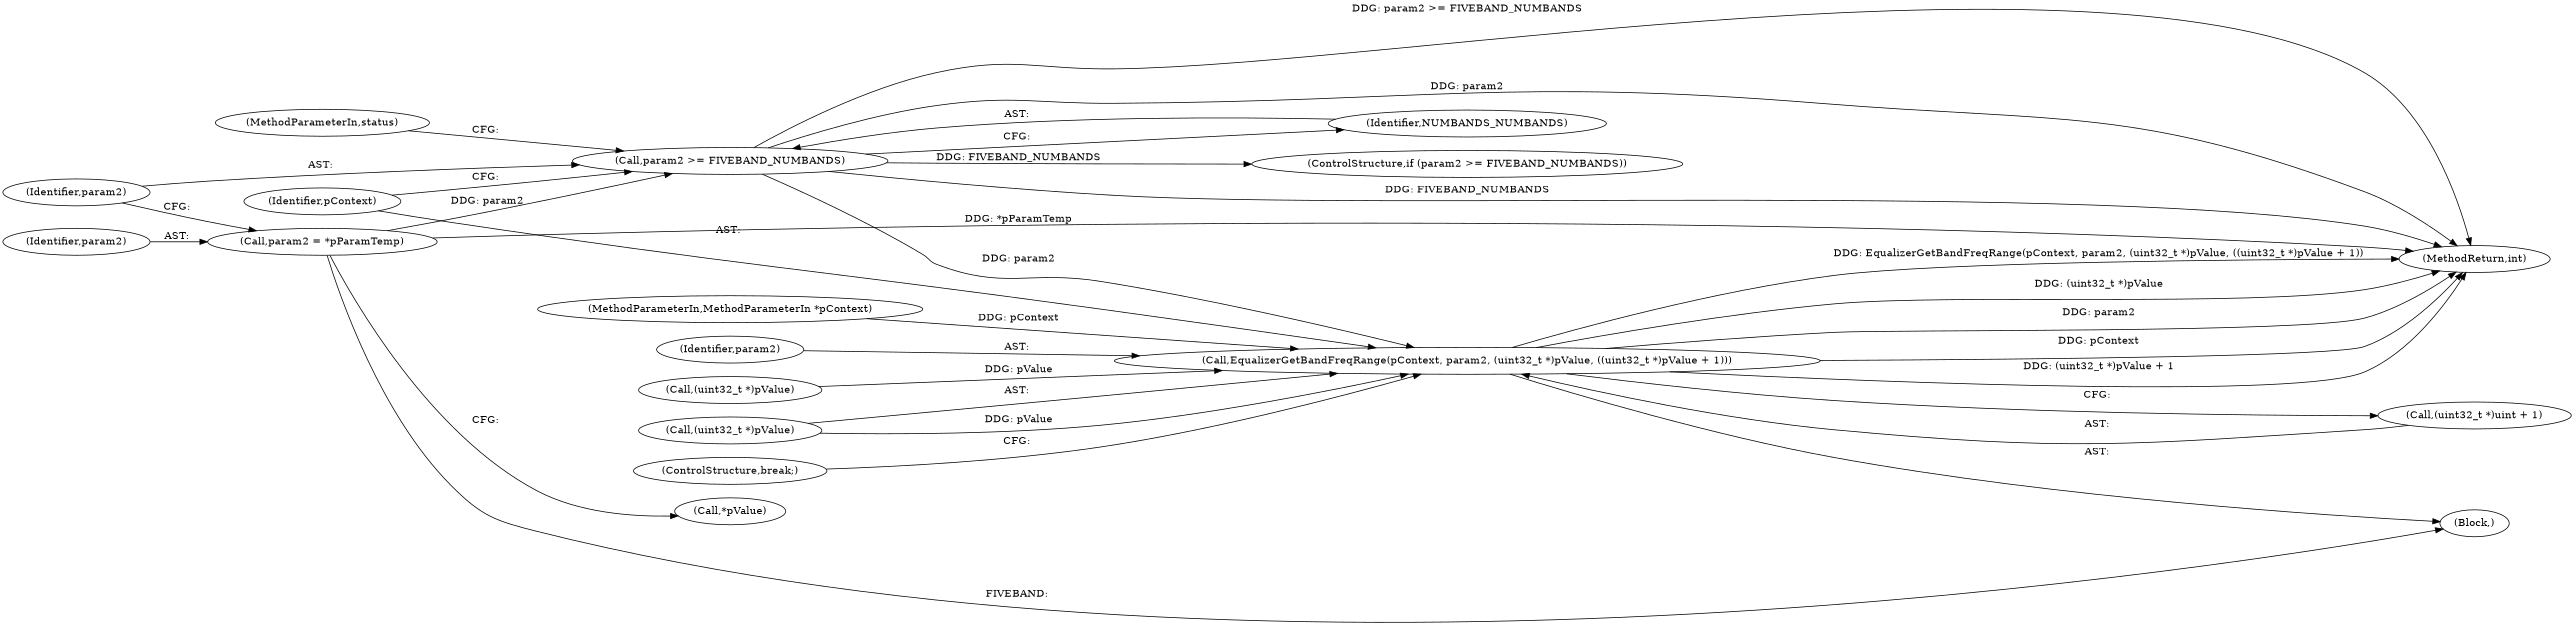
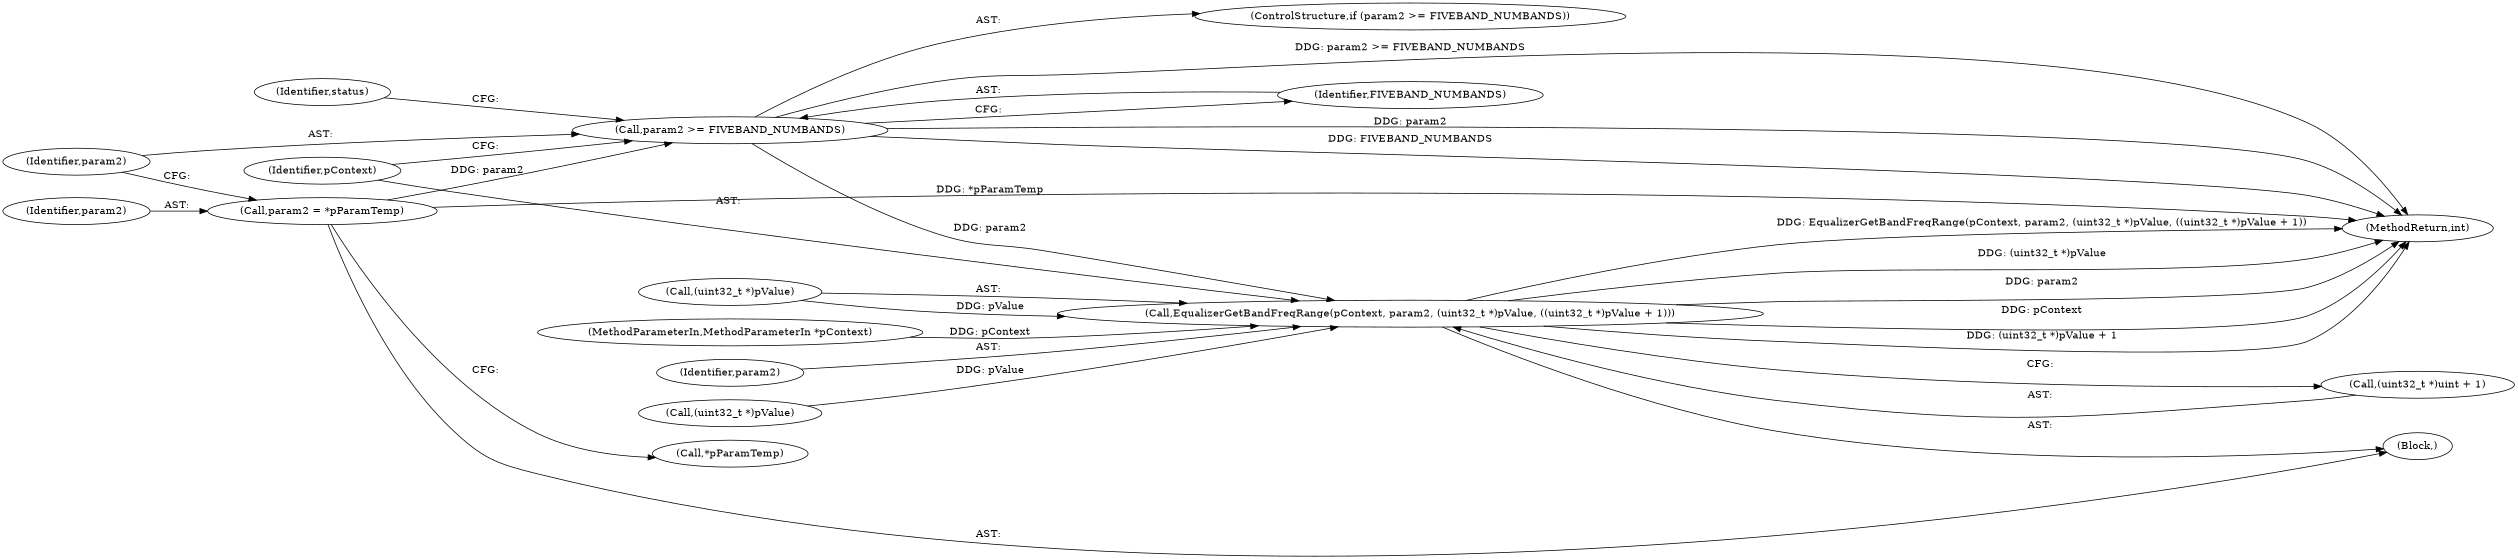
node "(MethodParameterIn,status)": label "(MethodParameterIn,status)" -> "(Identifier,status)"
node "(Identifier,NUMBANDS_NUMBANDS)": label "(Identifier,NUMBANDS_NUMBANDS)" -> "(Identifier,FIVEBAND_NUMBANDS)"
edge "(Call,param2 >= FIVEBAND_NUMBANDS)" -> "(ControlStructure,if (param2 >= FIVEBAND_NUMBANDS))": label "DDG: FIVEBAND_NUMBANDS" -> "AST: "
node "(ControlStructure,break;)": removed
node "(Call,*pValue)": label "(Call,*pValue)" -> "(Call,*pParamTemp)"
edge "(Call,param2 = *pParamTemp)" -> "(Block,)": label "FIVEBAND: " -> "AST: "
